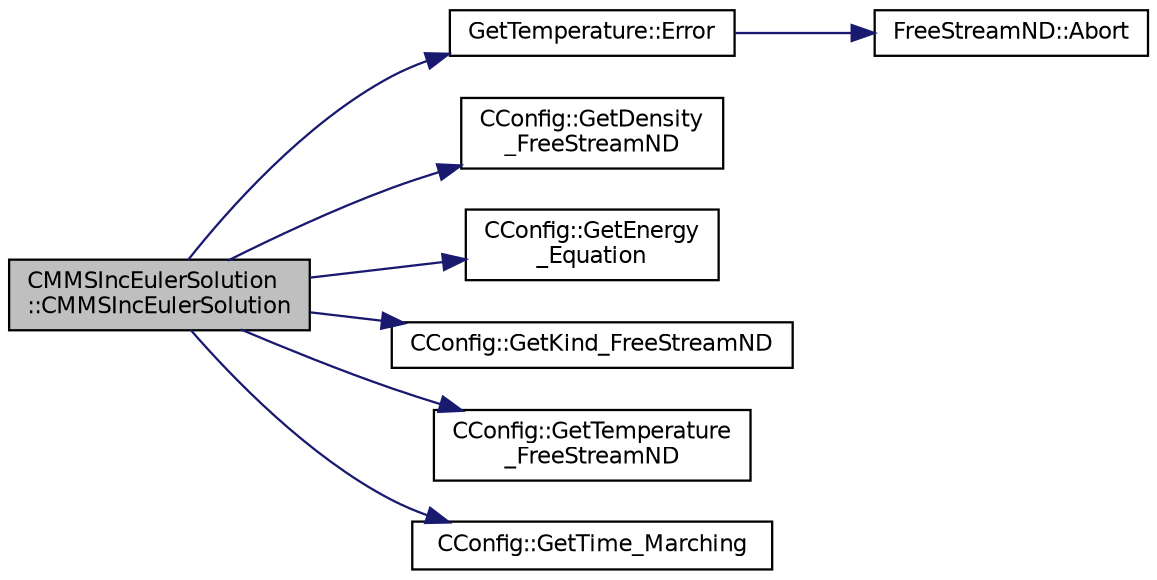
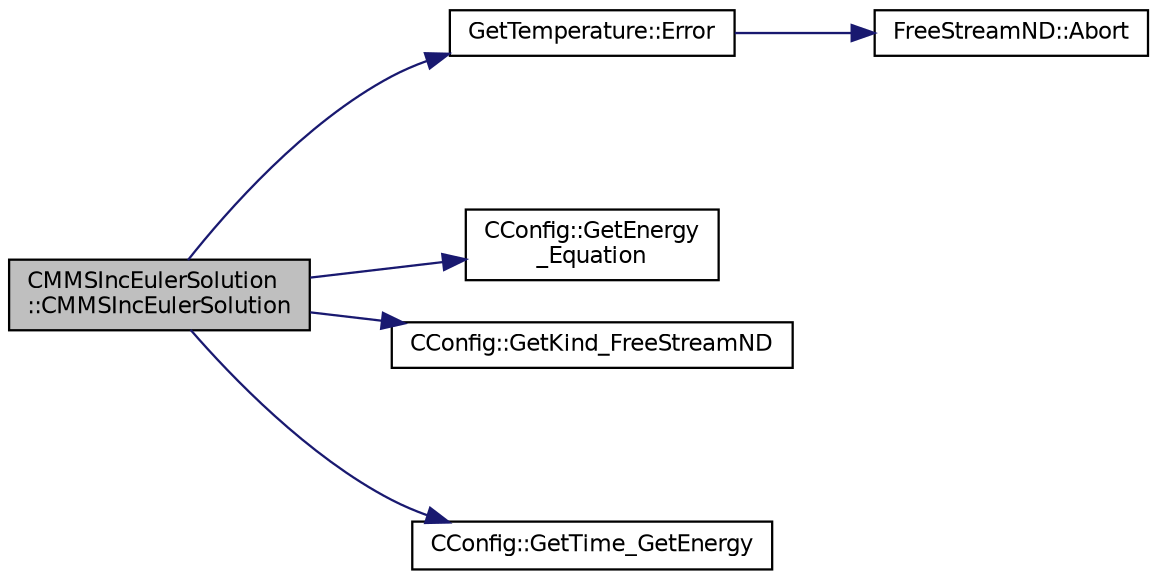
node "CConfig::GetDensity _FreeStreamND": removed
node "CConfig::GetTemperature _FreeStreamND": removed
node "CConfig::GetTime_Marching": label "CConfig::GetTime_Marching" -> "CConfig::GetTime_GetEnergy"
